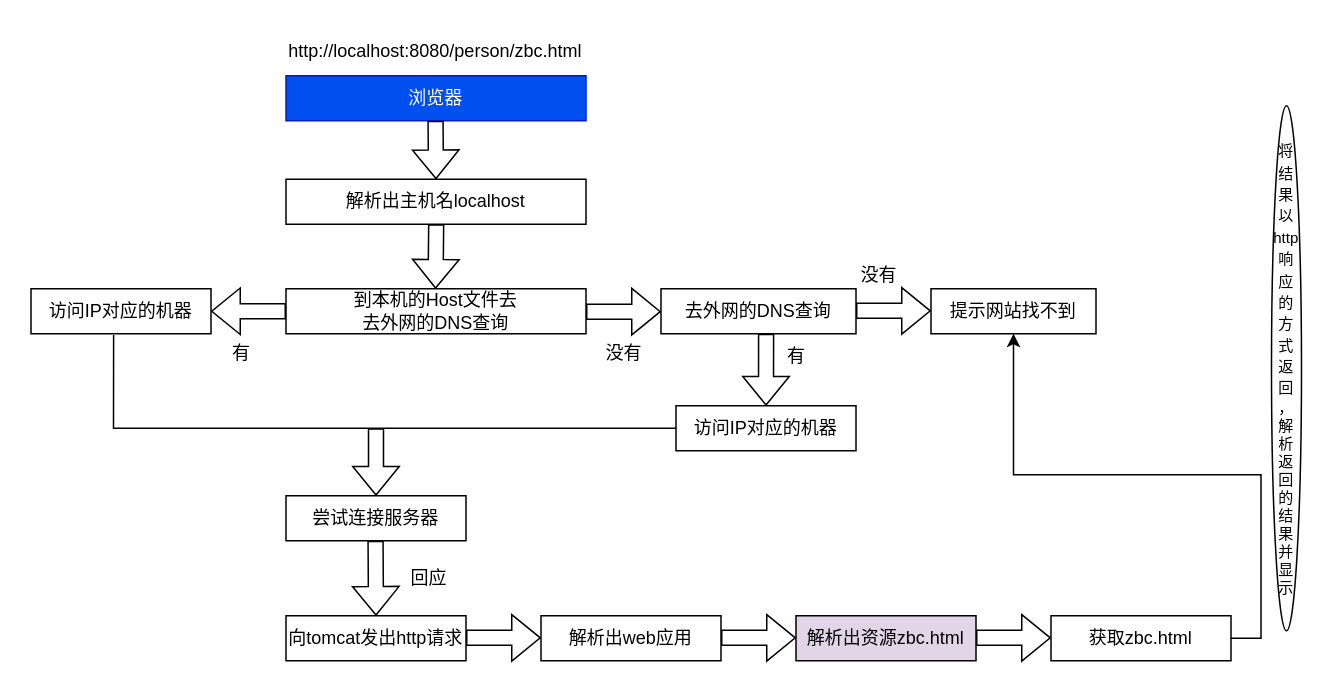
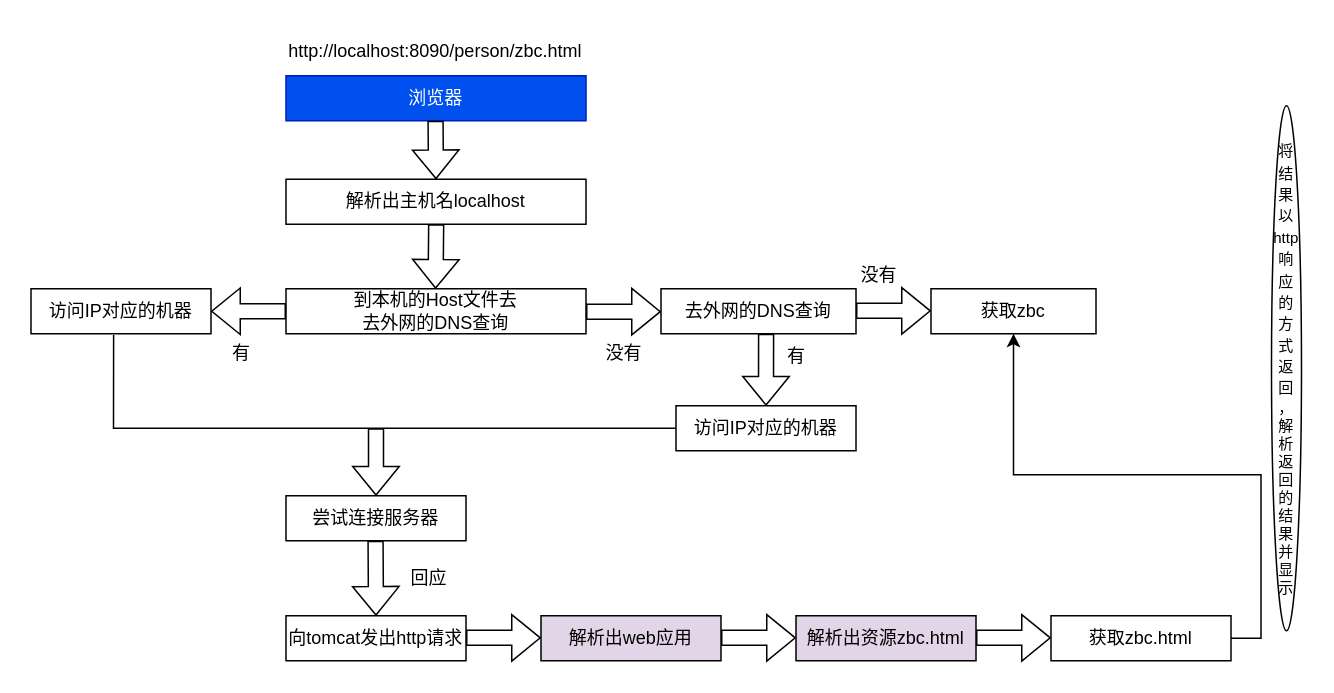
node "http://localhost:8080/person/zbc.html": label "http://localhost:8080/person/zbc.html" -> "http://localhost:8090/person/zbc.html"
node "提示网站找不到": label "提示网站找不到" -> "获取zbc"
node "解析出web应用": fillcolor #ffffff -> #e1d5e7
